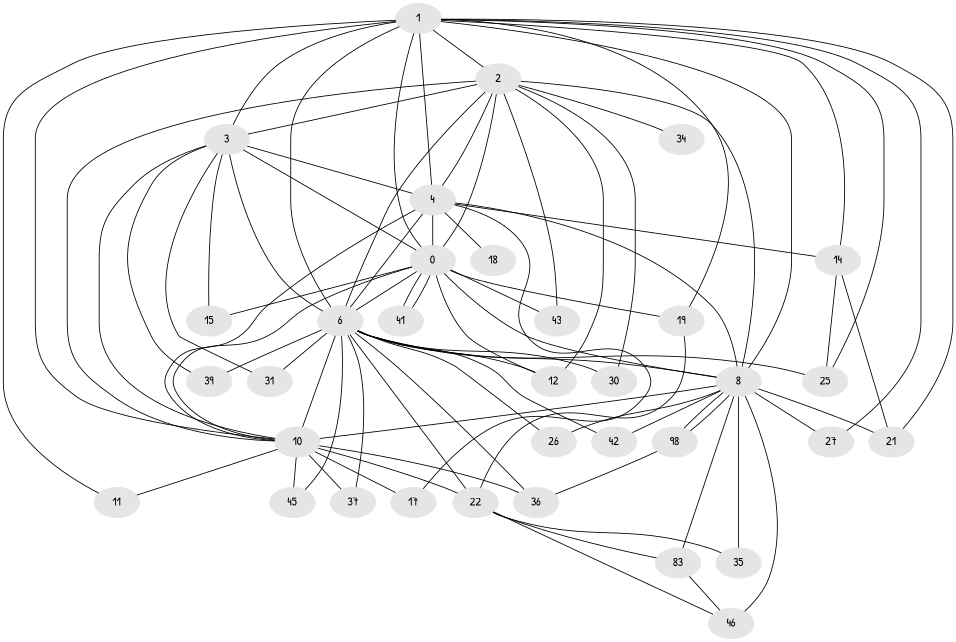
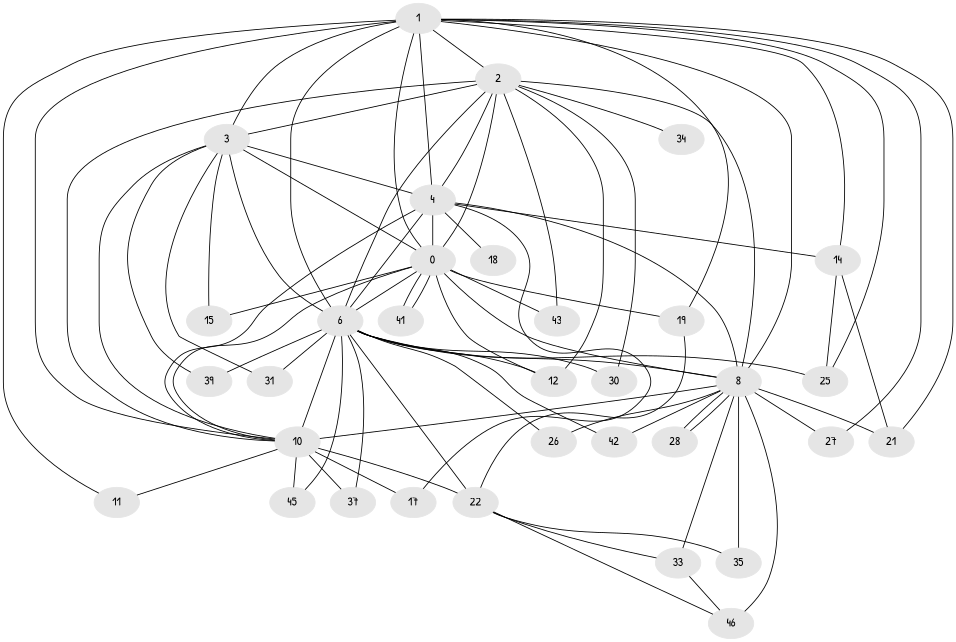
node "98": label "98" -> "28"
node "36": removed
node "83": label "83" -> "33"
